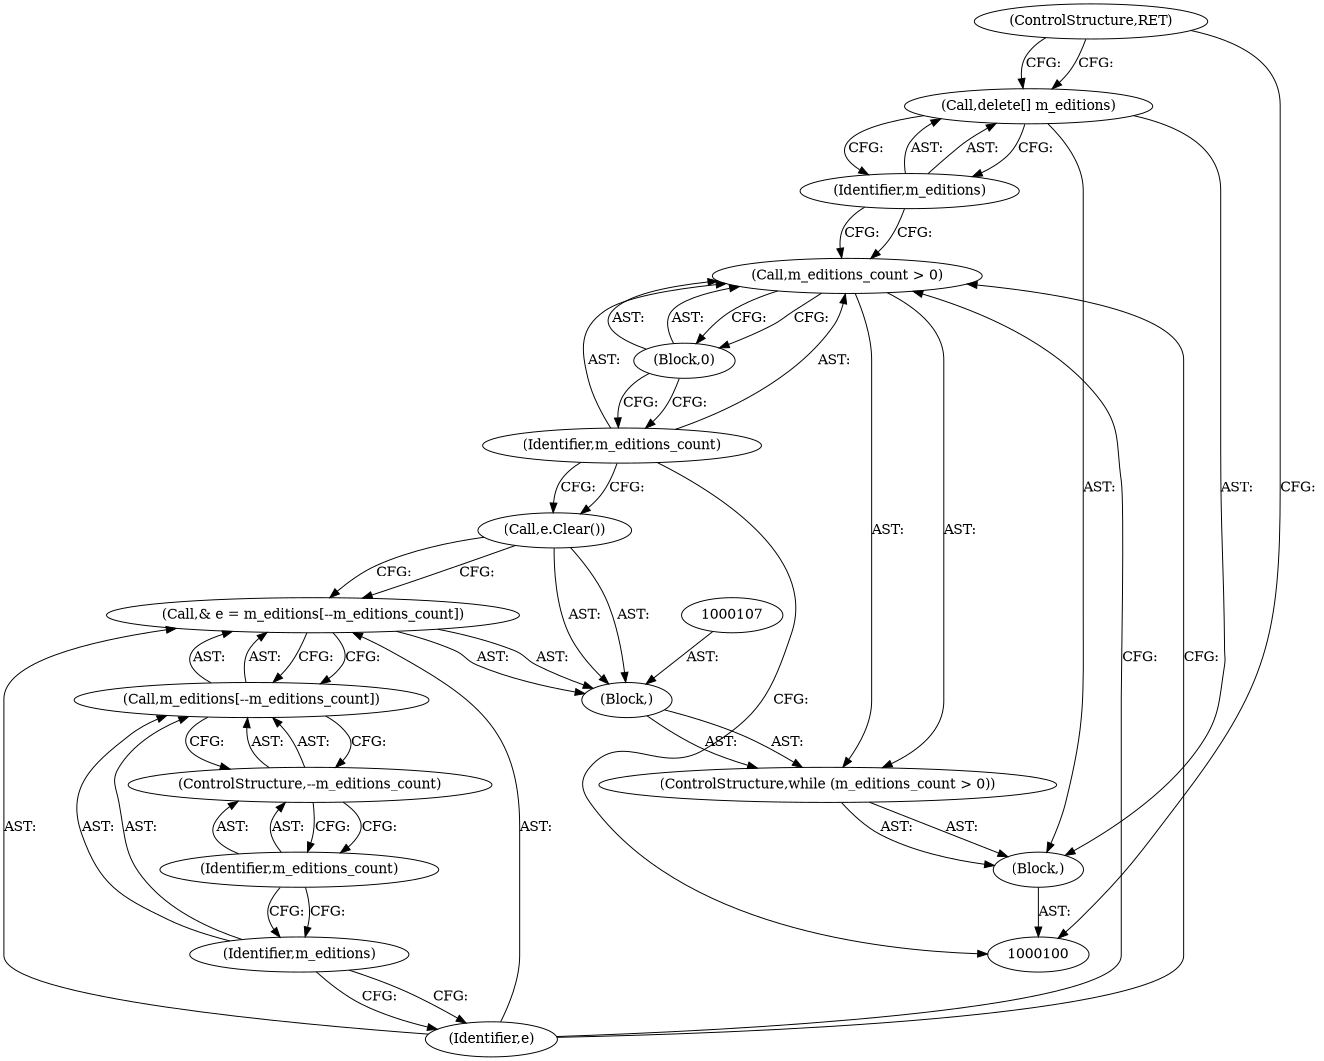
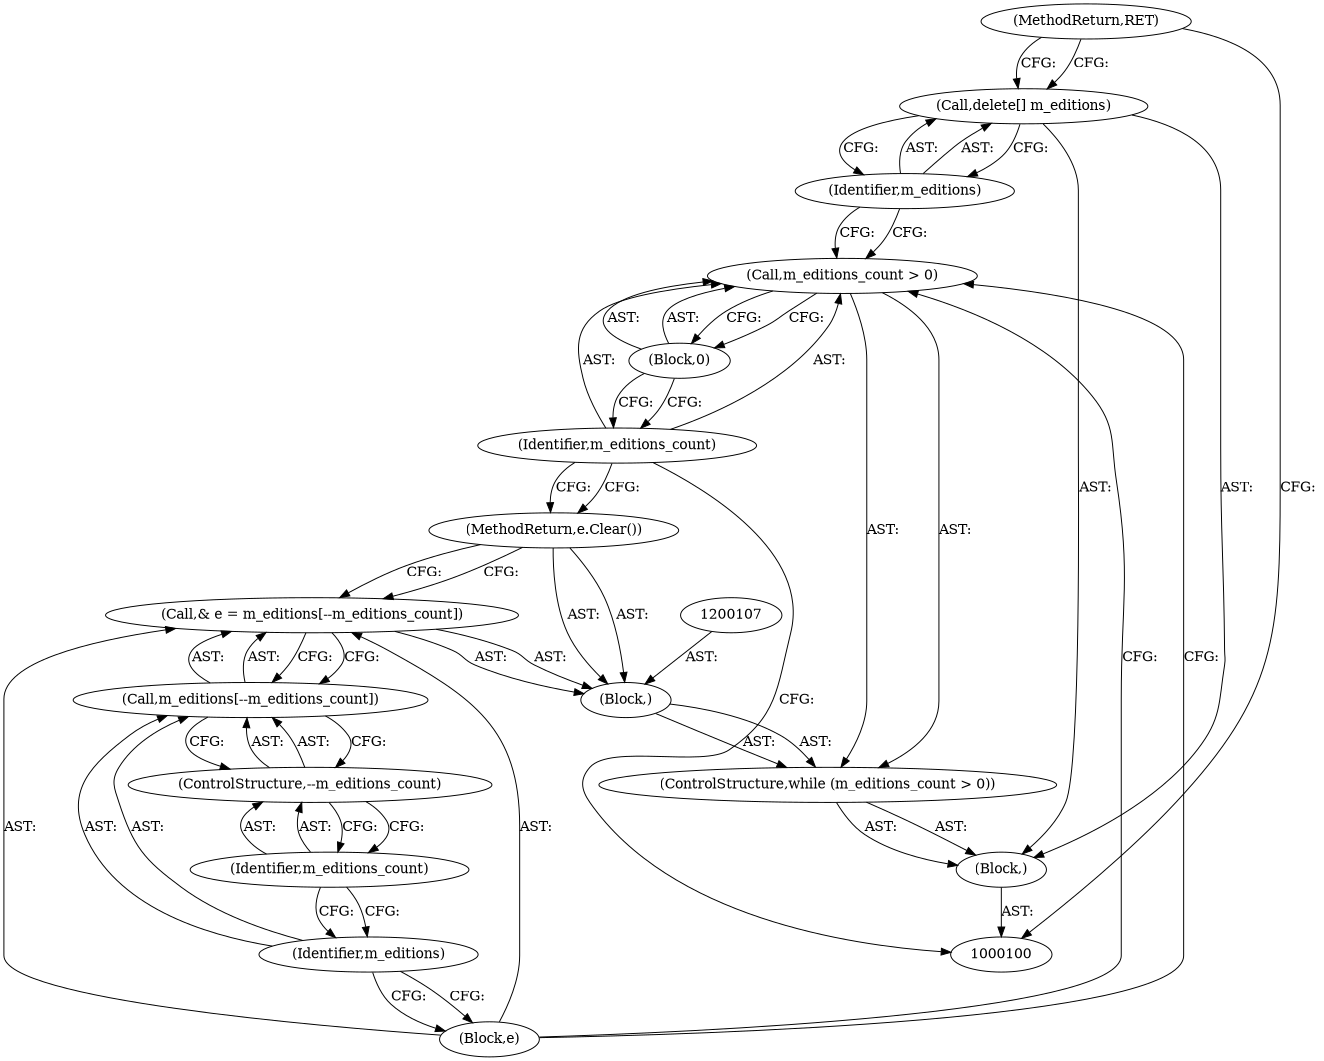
node "(ControlStructure,RET)": label "(ControlStructure,RET)" -> "(MethodReturn,RET)"
node "(Call,e.Clear())": label "(Call,e.Clear())" -> "(MethodReturn,e.Clear())"
node "1000107": label "1000107" -> "1200107"
node "(Identifier,e)": label "(Identifier,e)" -> "(Block,e)"
